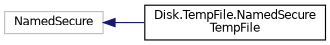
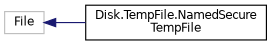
node "NamedSecure": label "NamedSecure" -> "File"
